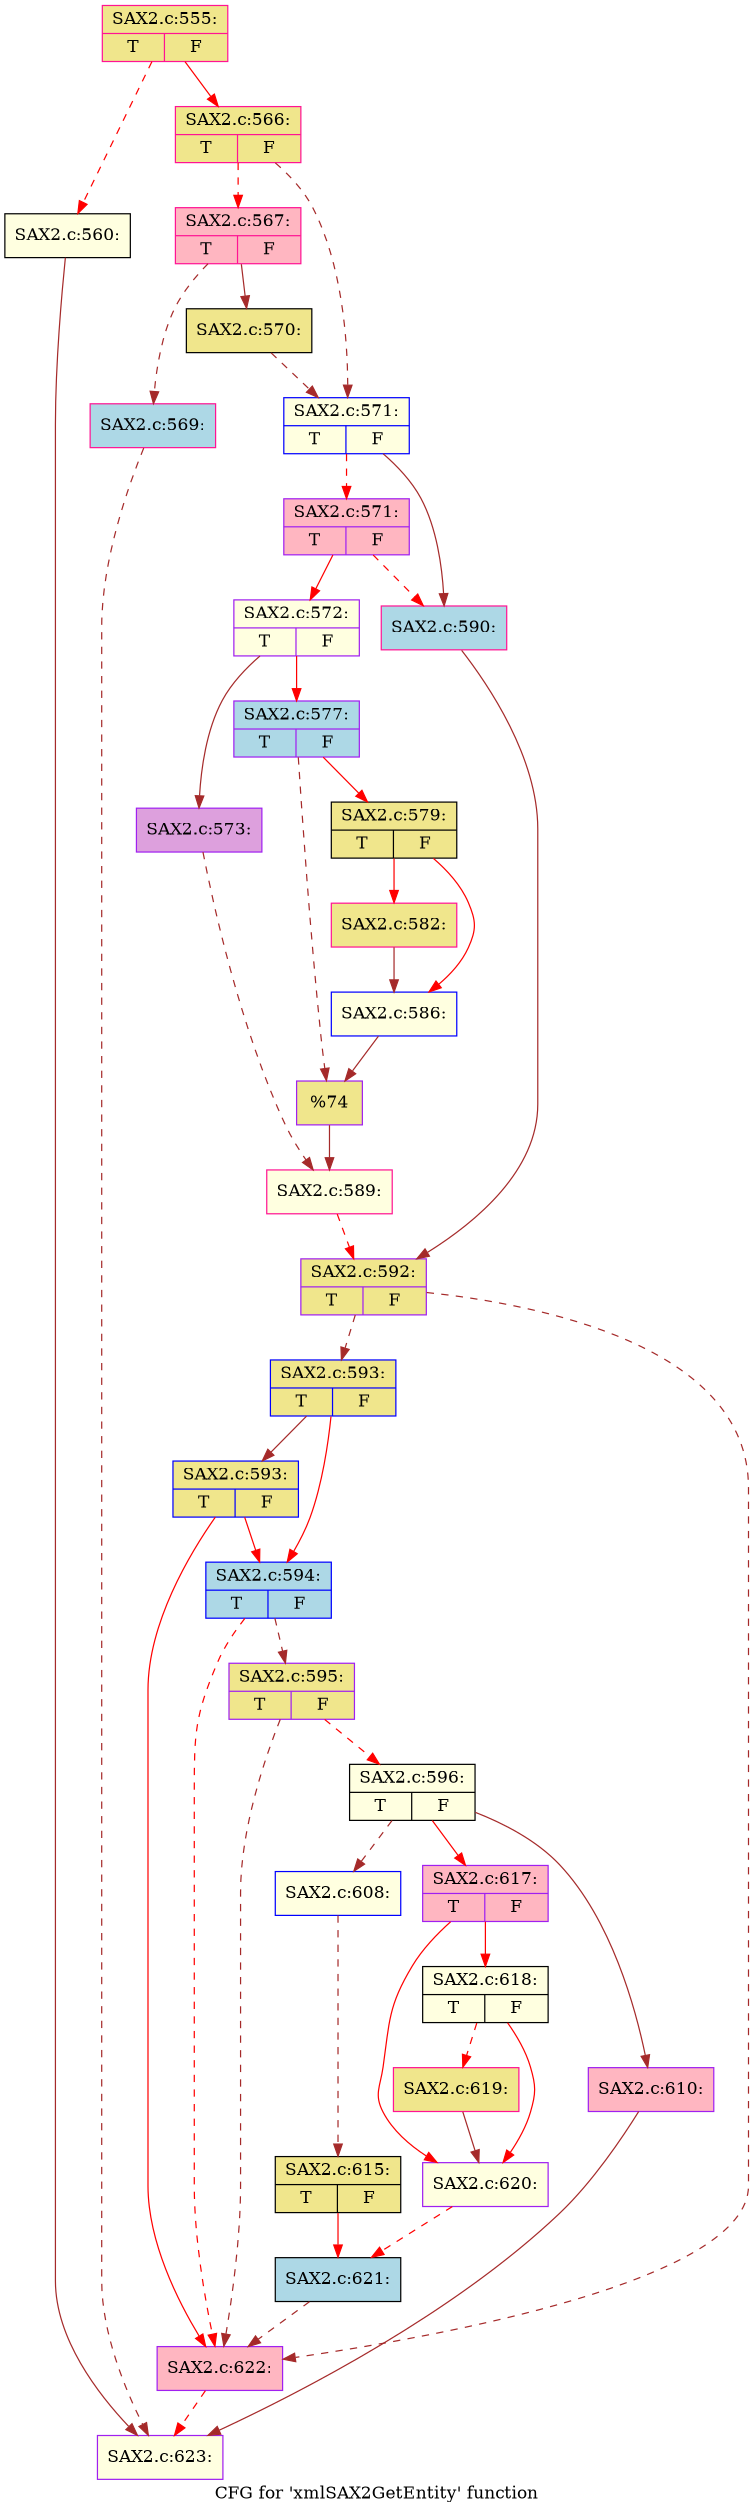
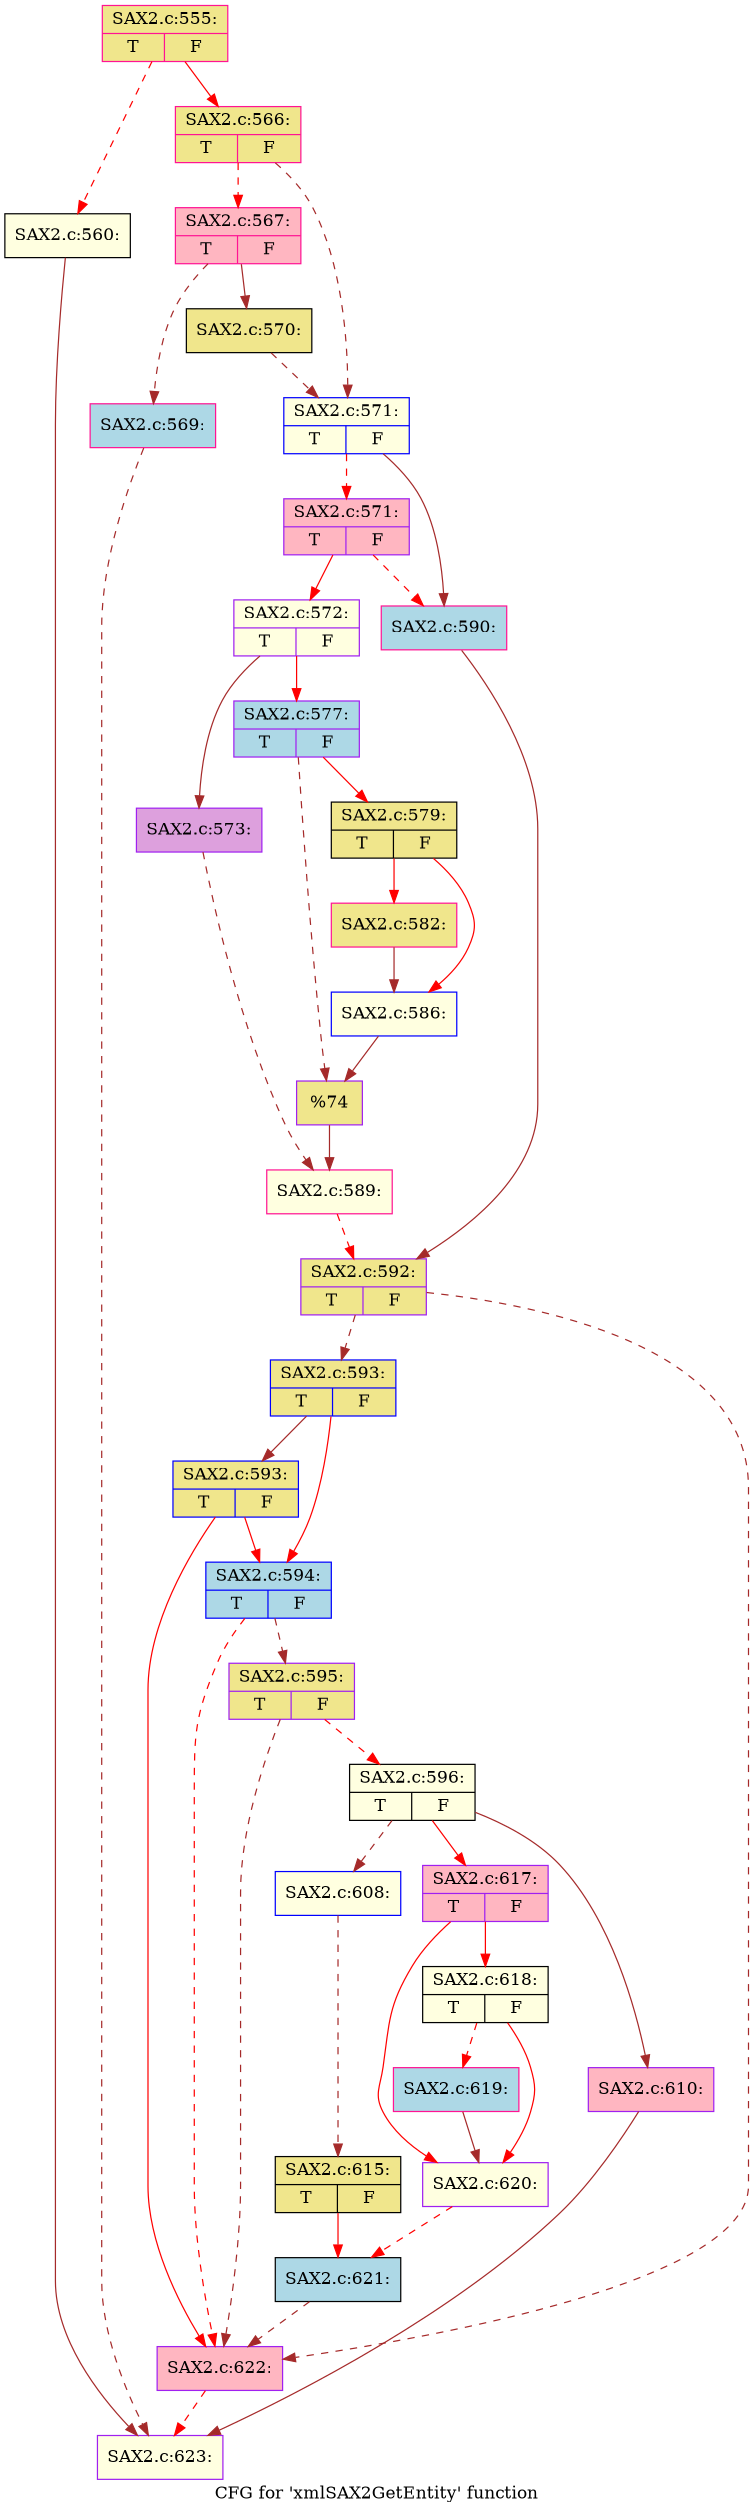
node "SAX2.c:619:": fillcolor khaki -> lightblue
